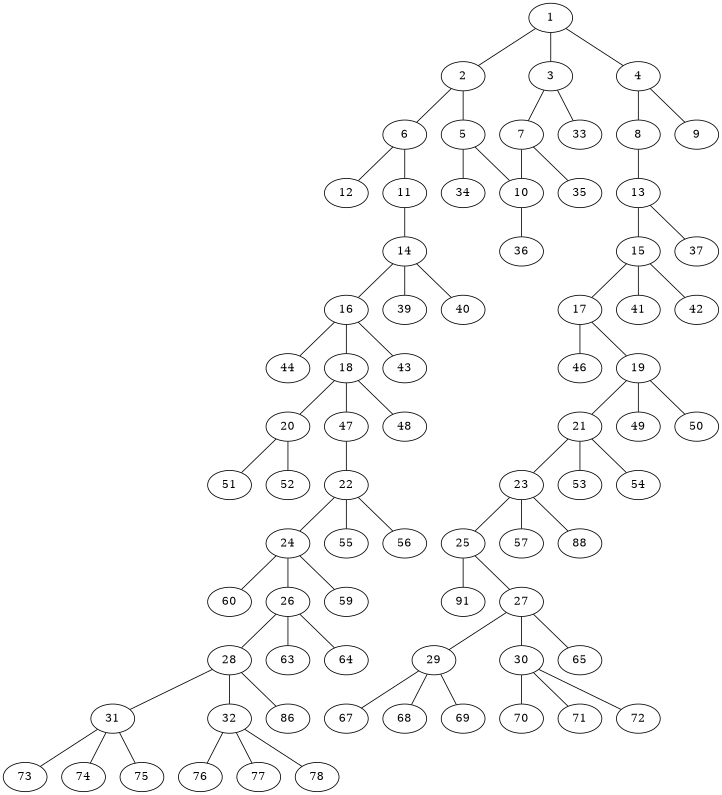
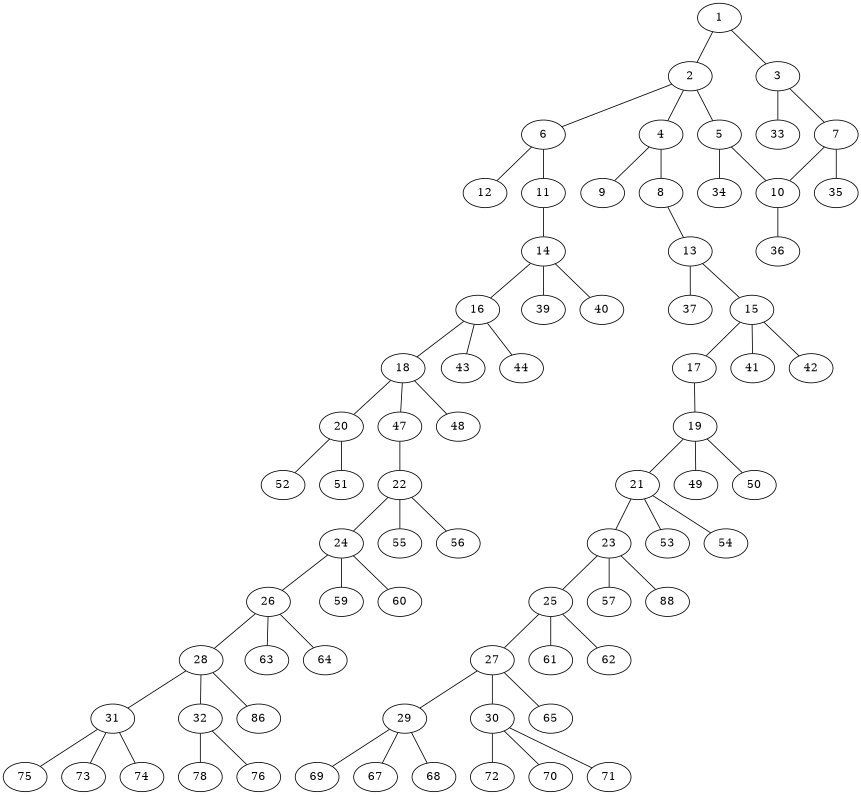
edge "1" -- "4": now "2" -- "4"
node "46": removed
node "91": label "91" -> "61"
node "62": added
node "77": removed
